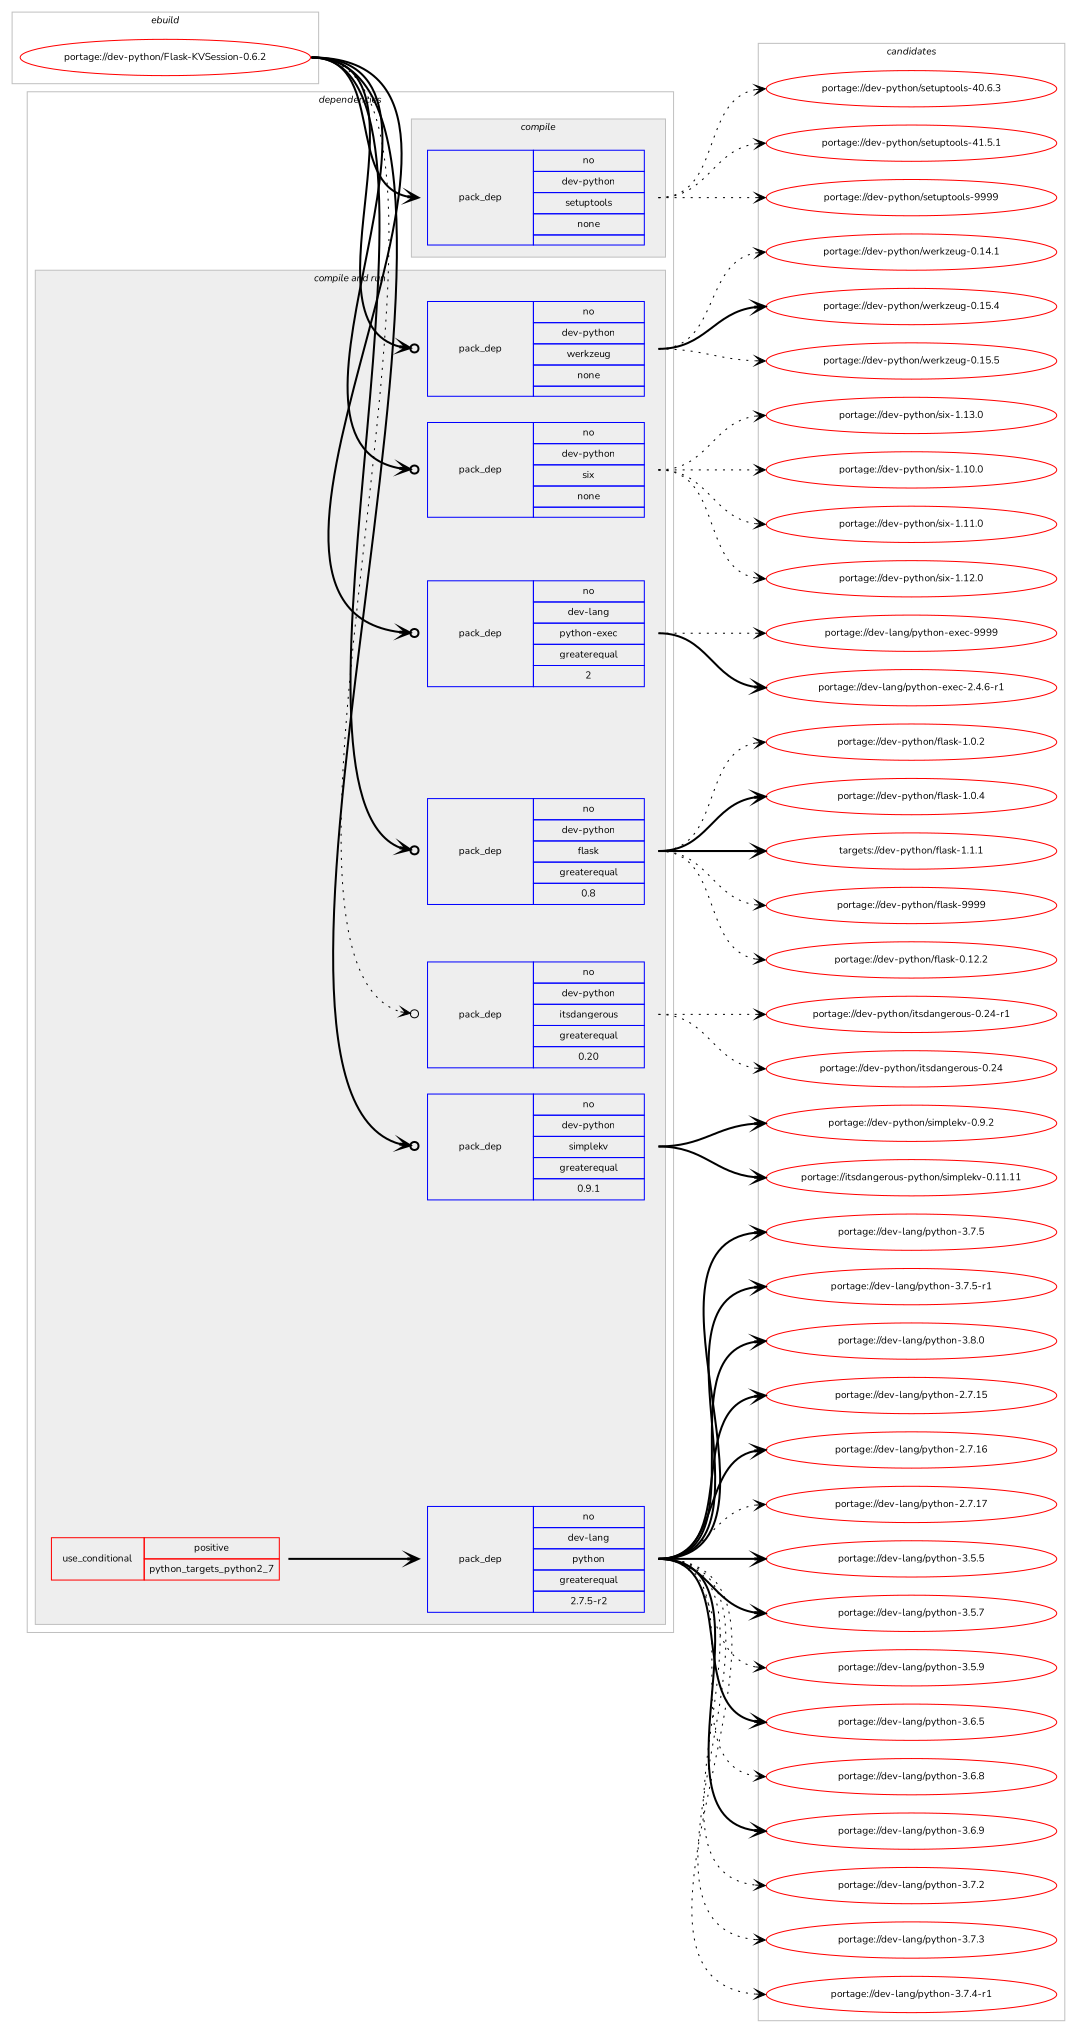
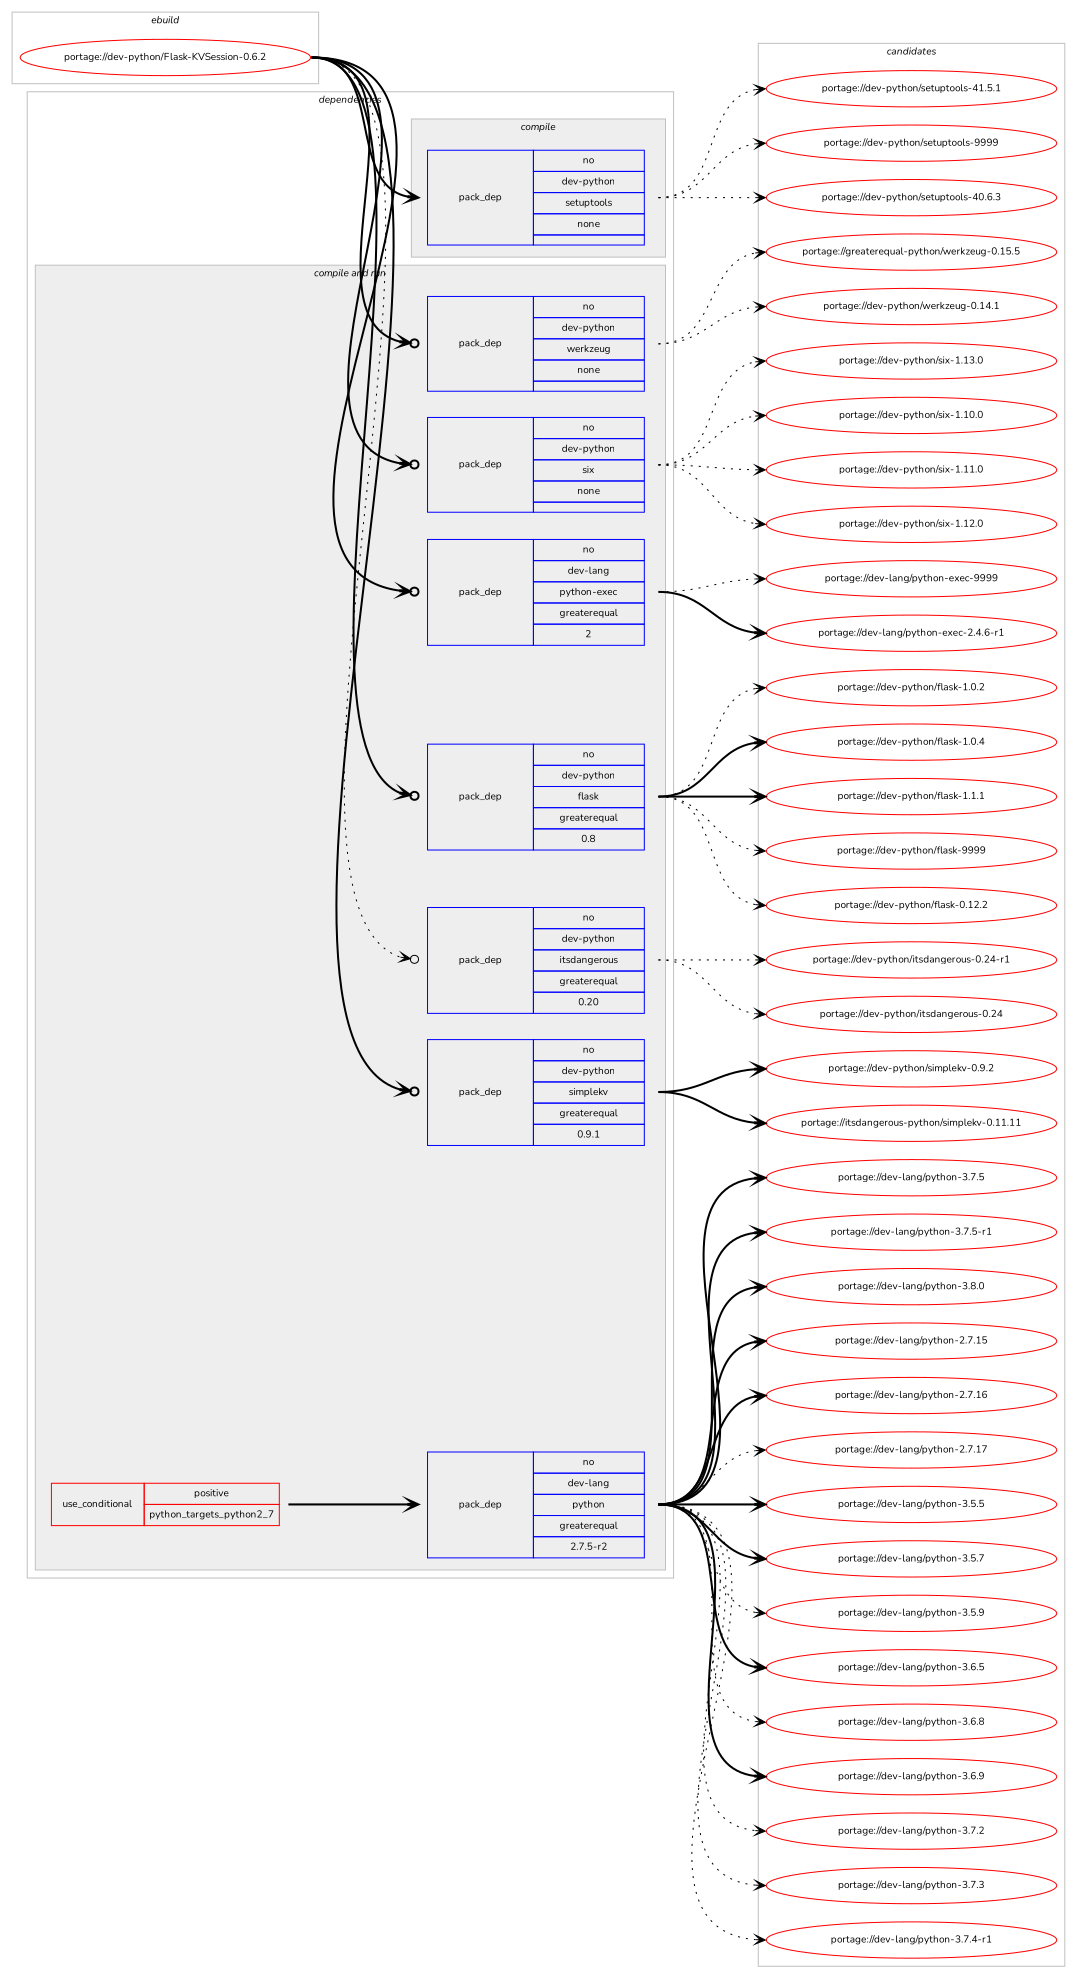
node "portage://dev-python/werkzeug-0.15.4": removed
node "portage://dev-python/werkzeug-0.15.5": label "portage://dev-python/werkzeug-0.15.5" -> "portage://greaterequal-python/werkzeug-0.15.5"
node "targets://dev-python/flask-1.1.1": label "targets://dev-python/flask-1.1.1" -> "portage://dev-python/flask-1.1.1"
